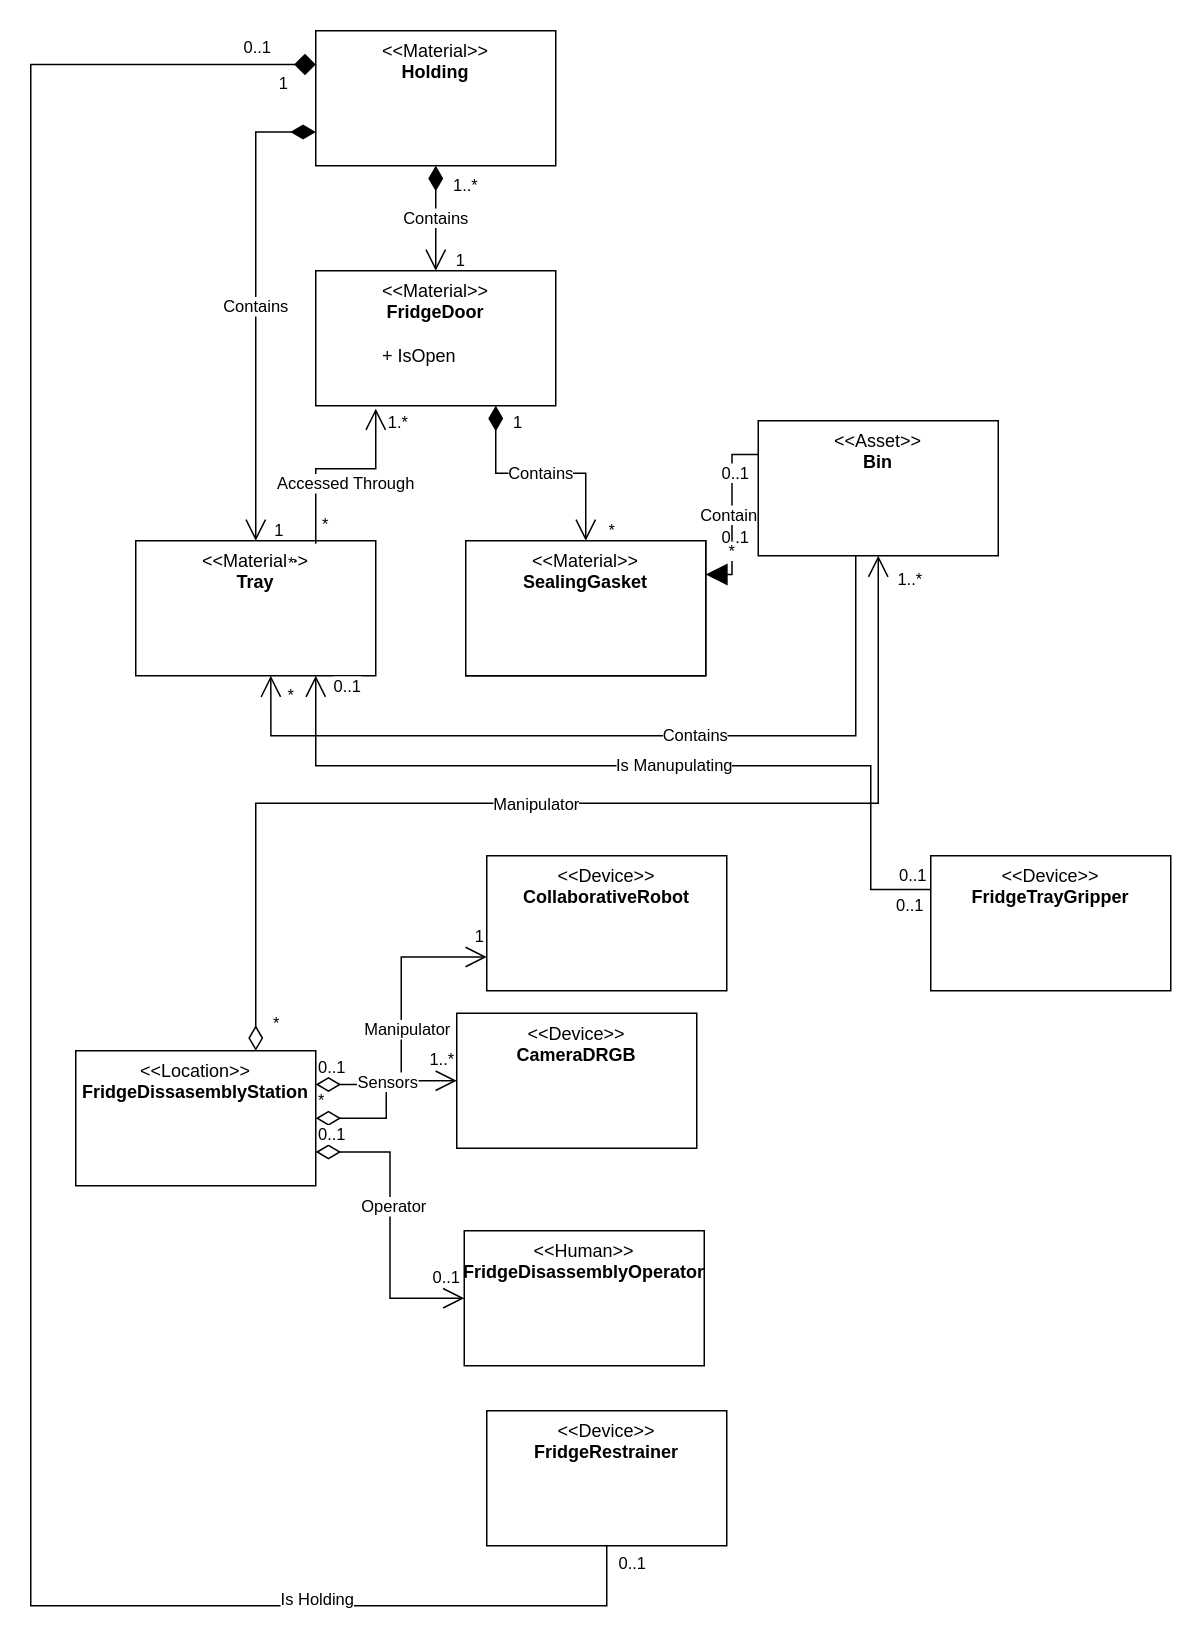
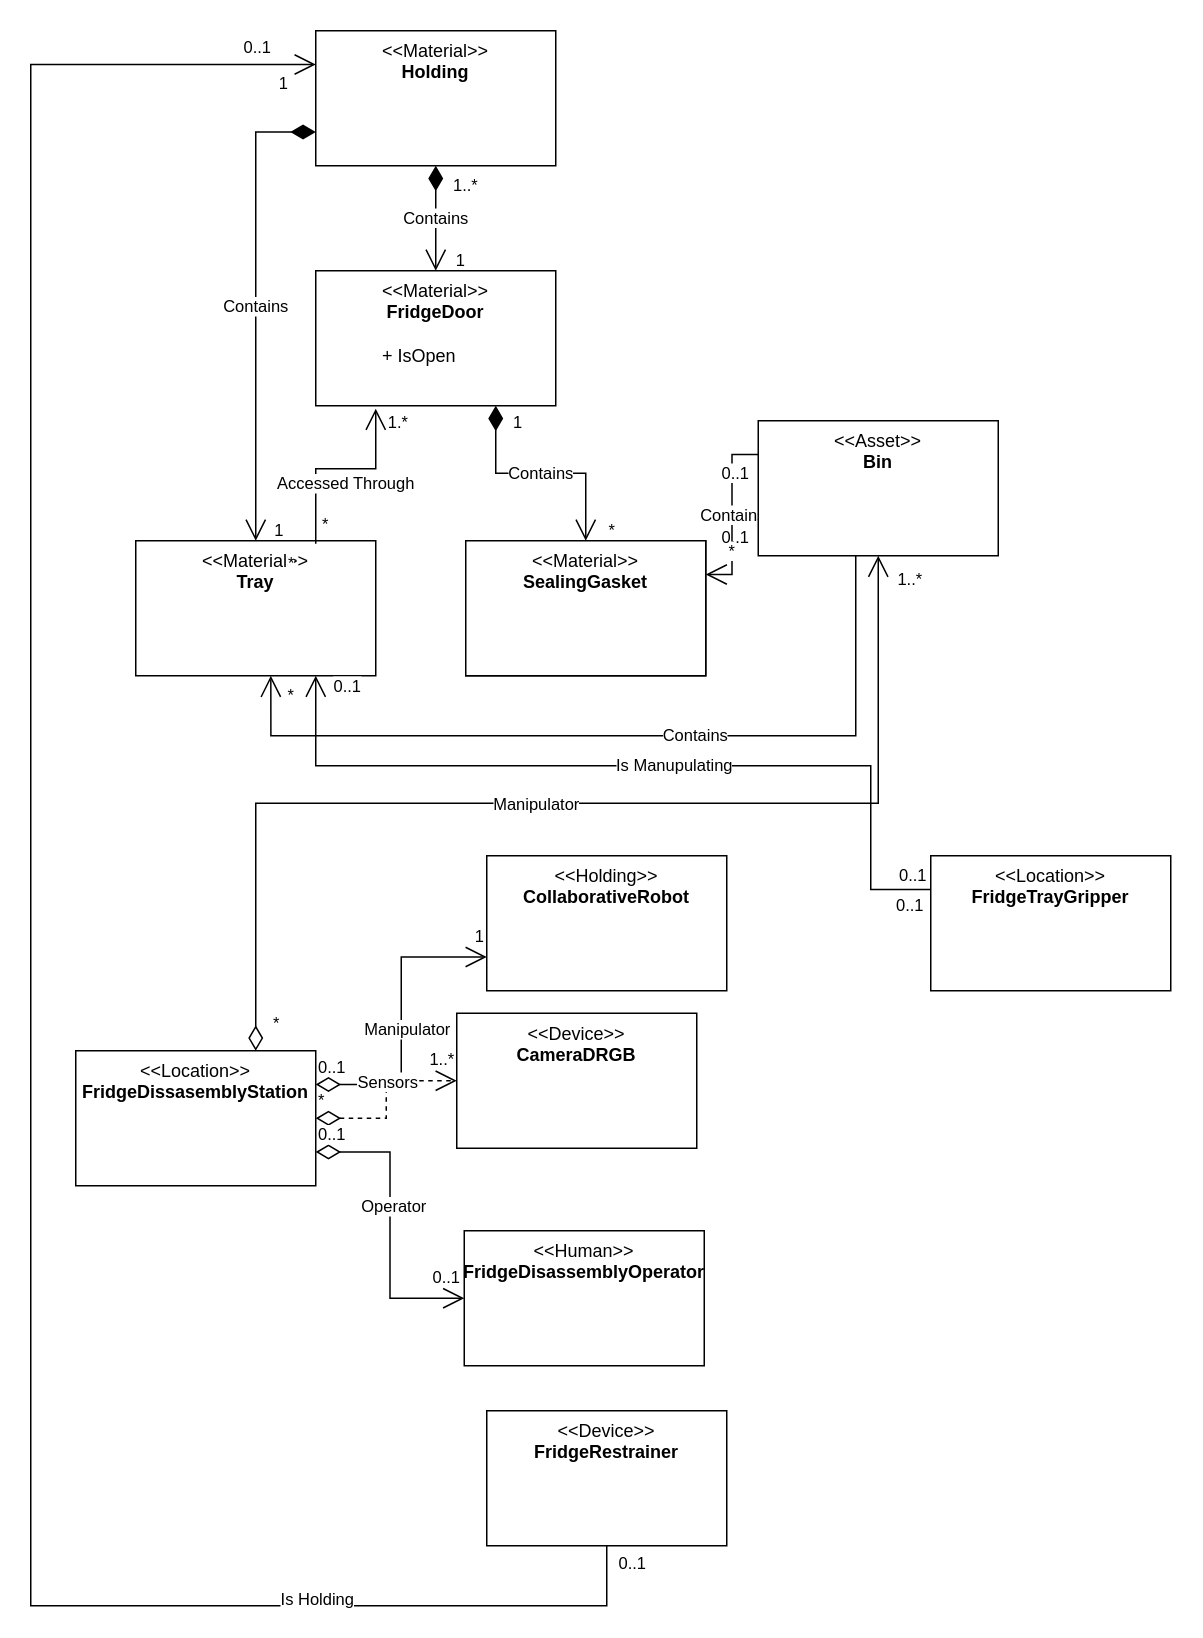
edge "<<Device>> FridgeRestrainer" -> "<<Material>> Holding": arrowhead diamond -> open
edge "<<Asset>> Bin" -> "<<Material>> SealingGasket": arrowhead block -> open
node "<<Device>> CollaborativeRobot": label "<<Device>> CollaborativeRobot" -> "<<Holding>> CollaborativeRobot"
node "<<Device>> FridgeTrayGripper": label "<<Device>> FridgeTrayGripper" -> "<<Location>> FridgeTrayGripper"
edge "<<Device>> CameraDRGB" -- "<<Location>> FridgeDissasemblyStation": style solid -> dashed
